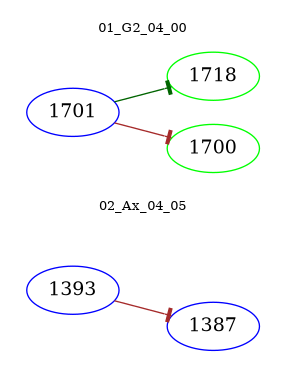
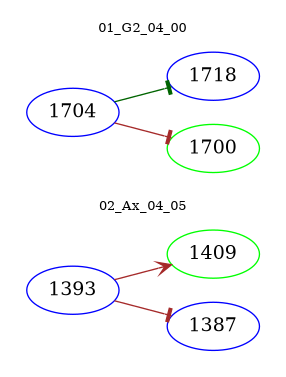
node "1718": color green -> blue
node "1701": label "1701" -> "1704"
node "1409": added
